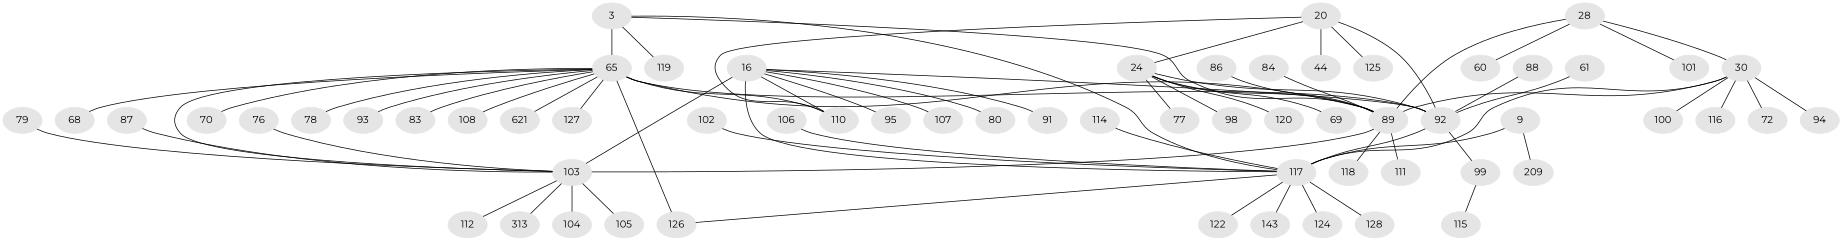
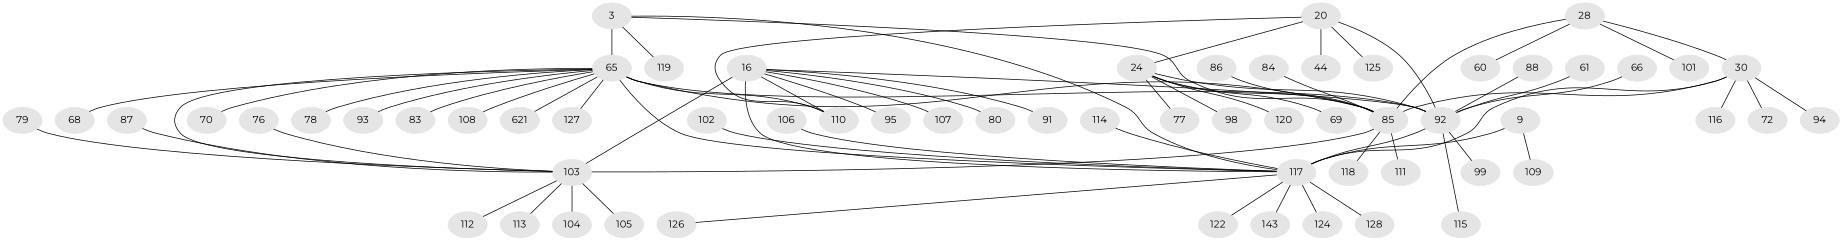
node "66": added
node "89": label "89" -> "85"
node "100": removed
edge "65" -- "126": now "65" -- "117"
node "209": label "209" -> "109"
edge "99" -- "115": now "92" -- "115"
node "313": label "313" -> "113"
